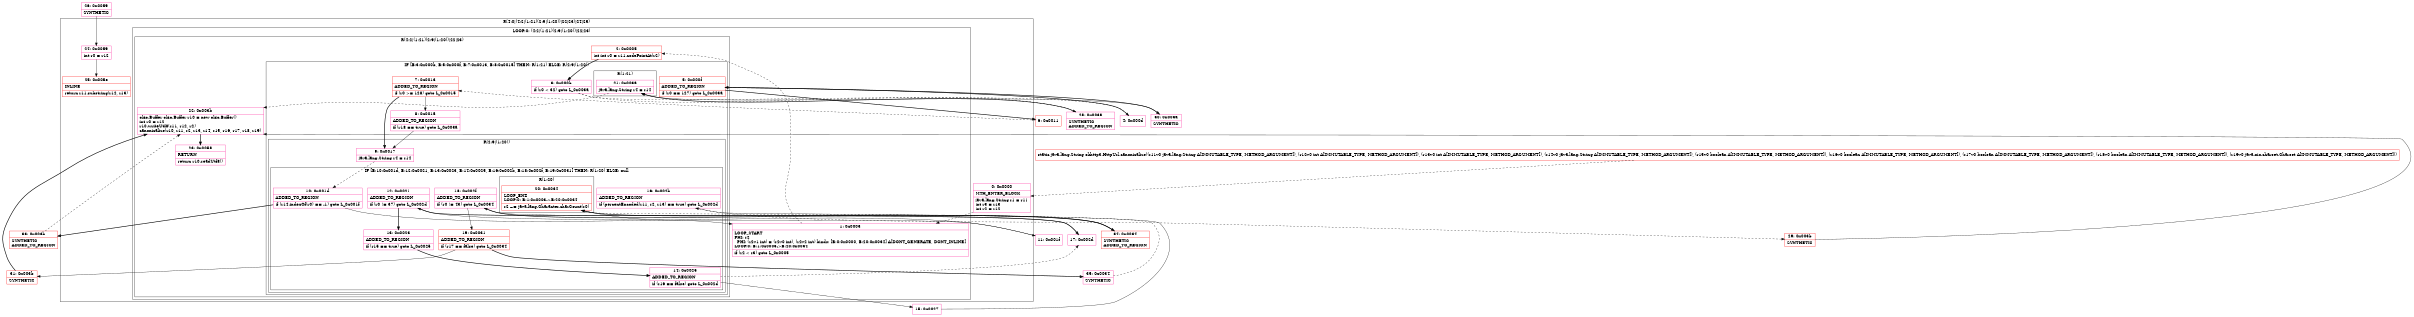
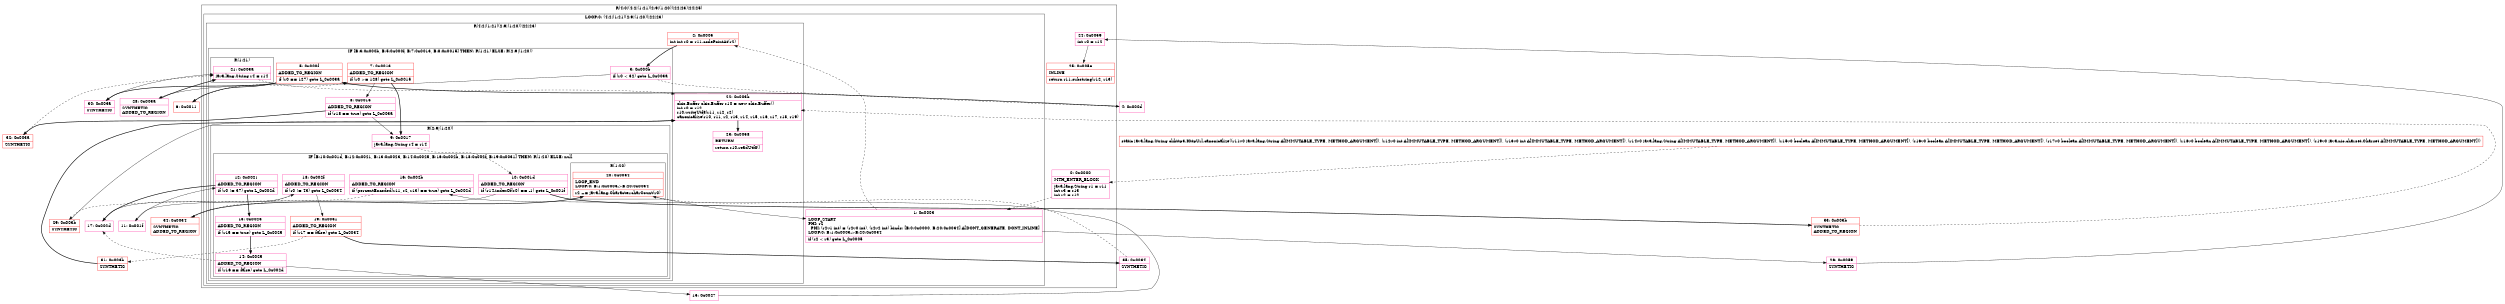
edge "3: 0x000b" -> "28: 0x003a": style dashed -> solid
node "32: 0x003a": added
edge "18: 0x002f" -> "34: 0x0034": style bold -> dashed
edge "1: 0x0003" -> "26: 0x0059": added
edge "19: 0x0031" -> "31: 0x003b": style solid -> dashed
